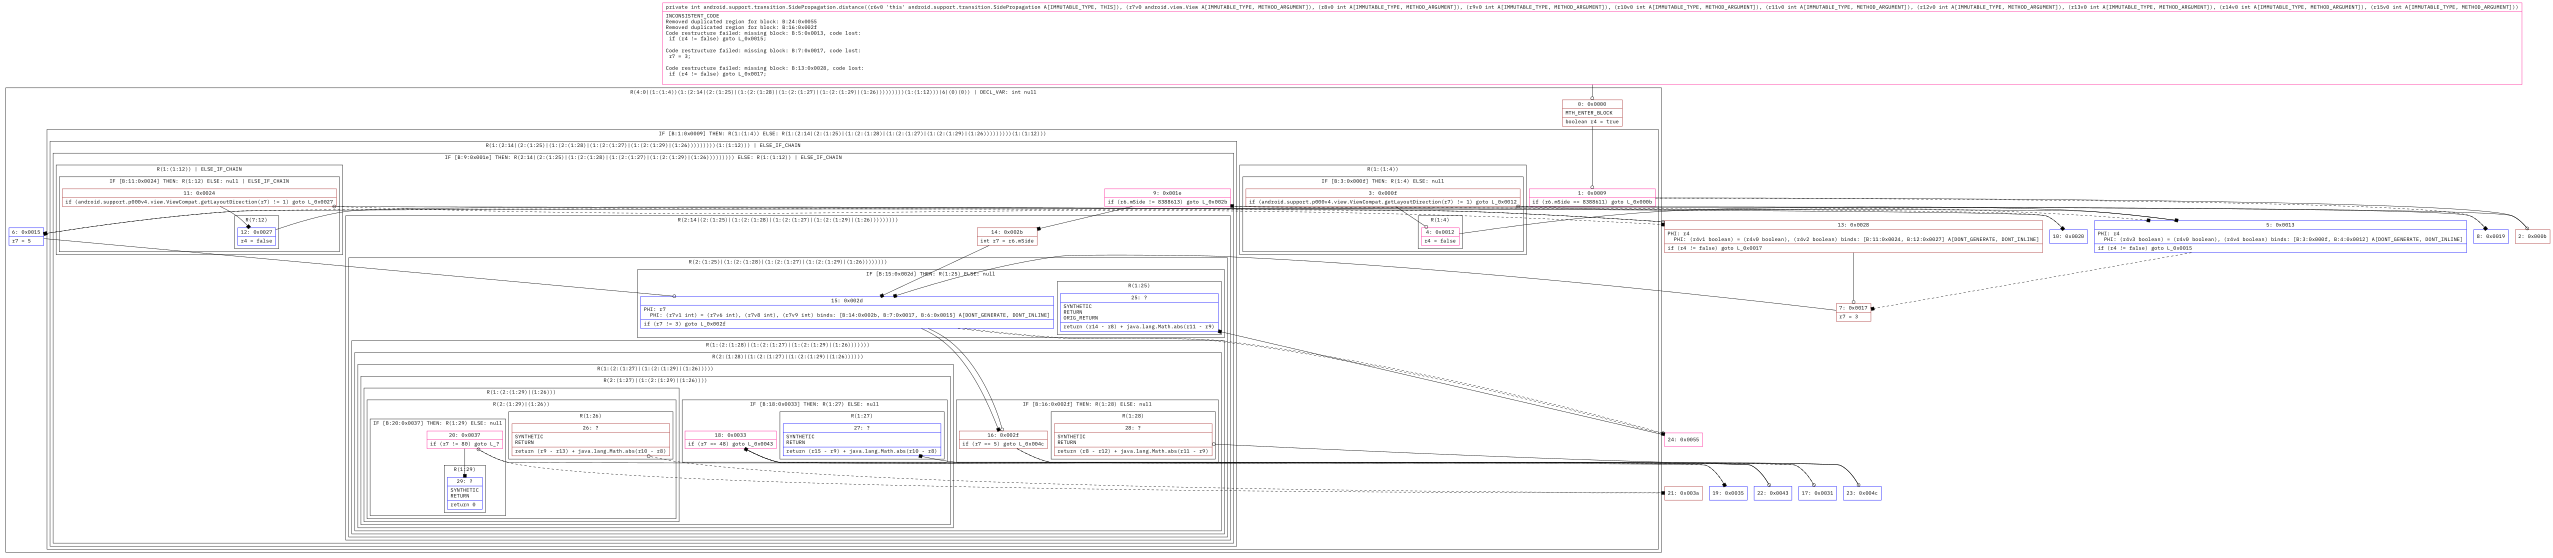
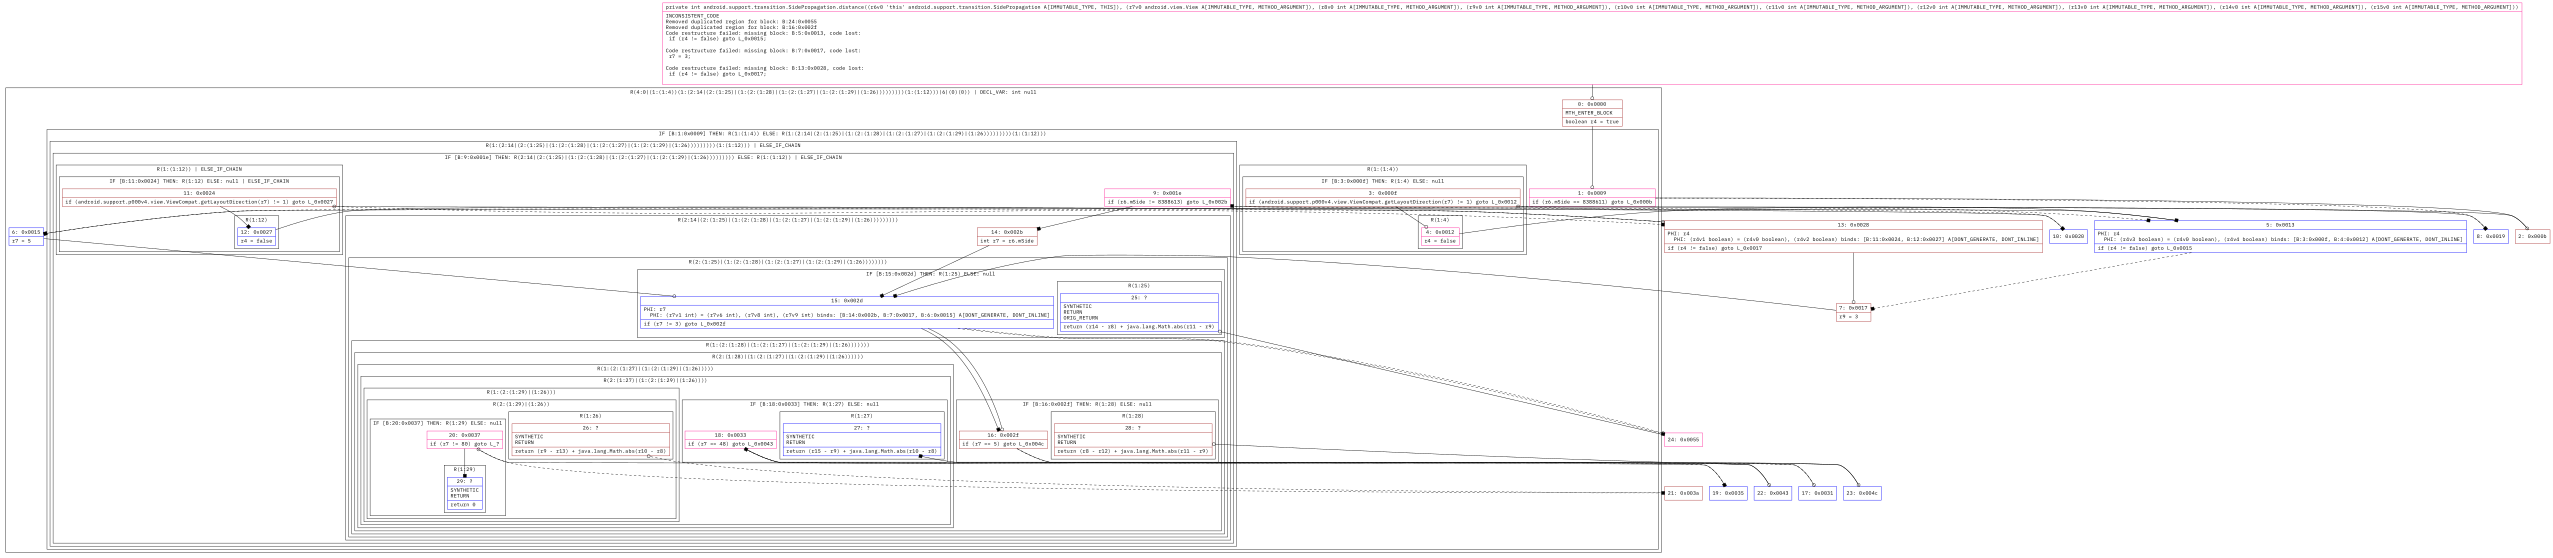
cluster "R(7:12)": label "R(7:12)" -> "R(1:12)"
node "7: 0x0017": text "r7 = 3" -> "r9 = 3"
edge "24: 0x0055" -> "25: ?": arrowhead box -> odot
